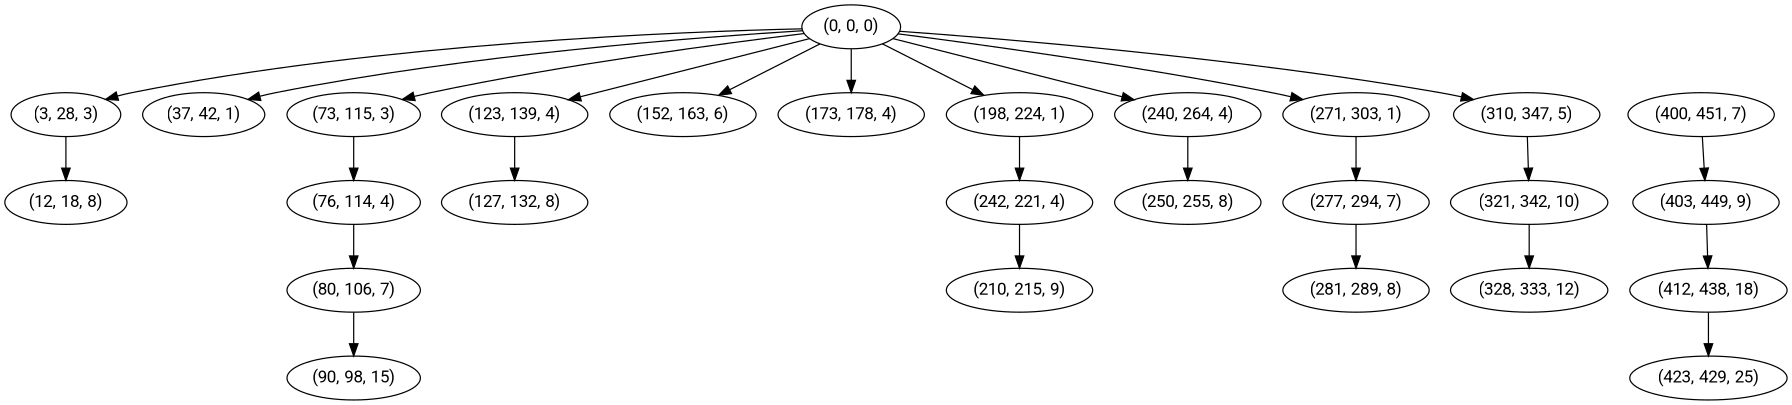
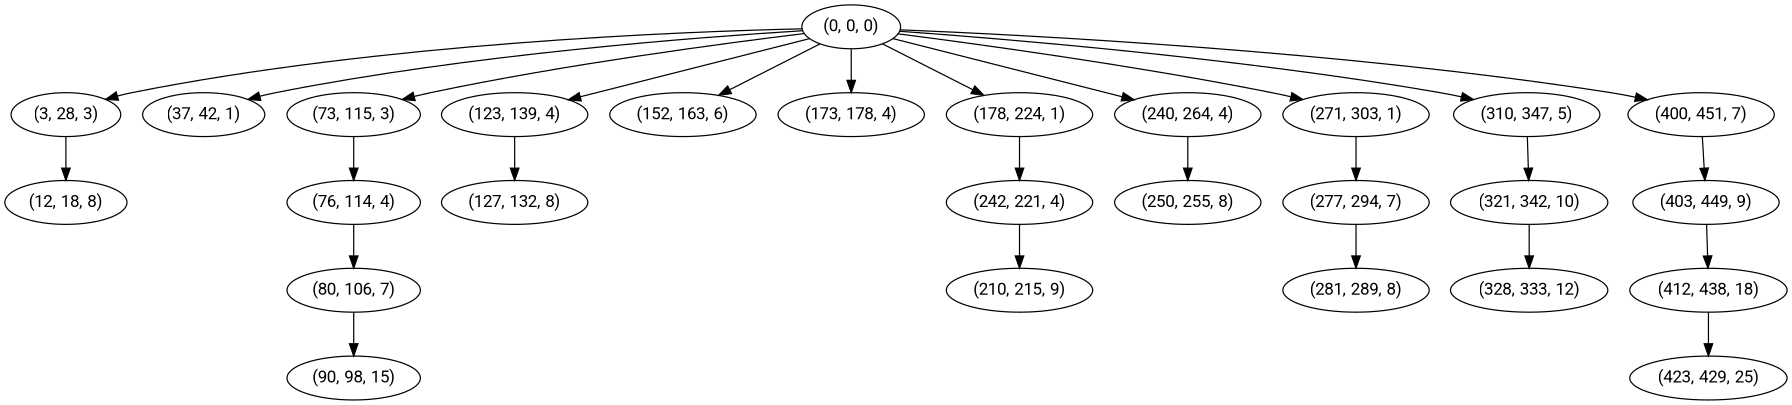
edge "(0, 0, 0)" -> "(400, 451, 7)": added
node "(198, 224, 1)": label "(198, 224, 1)" -> "(178, 224, 1)"
